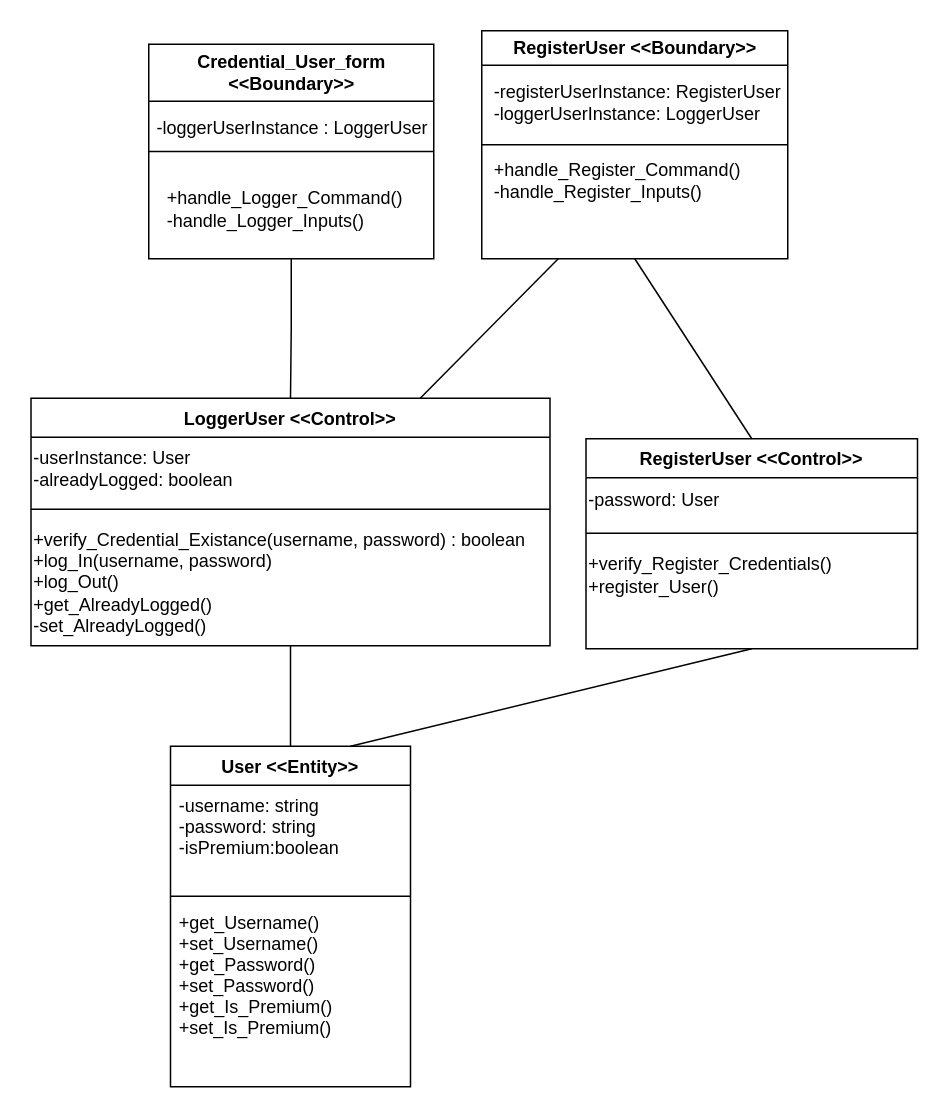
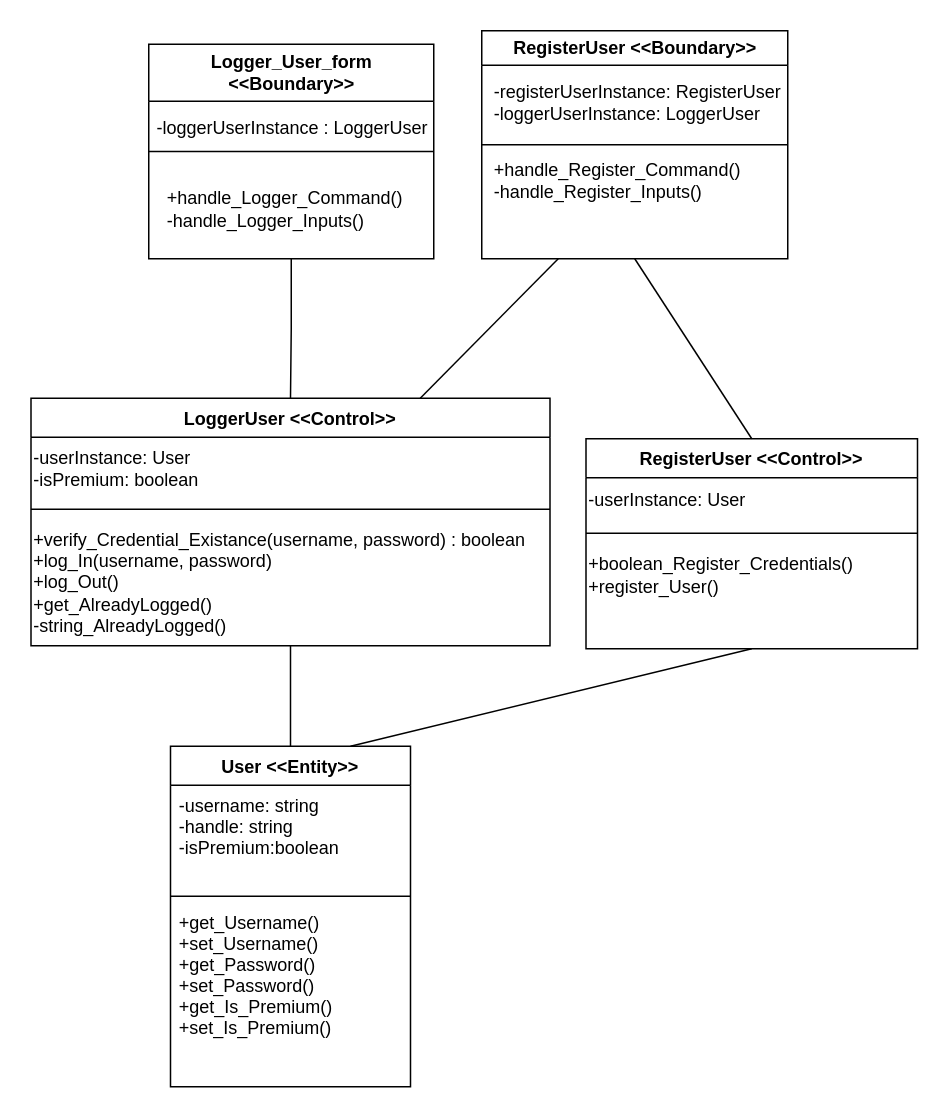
node "Credential_User_form <<Boundary>>": label "Credential_User_form <<Boundary>>" -> "Logger_User_form <<Boundary>>"
node "-userInstance: User -alreadyLogged: boolean": label "-userInstance: User -alreadyLogged: boolean" -> "-userInstance: User -isPremium: boolean"
node "-password: User": label "-password: User" -> "-userInstance: User"
node "+verify_Register_Credentials() +register_User()": label "+verify_Register_Credentials() +register_User()" -> "+boolean_Register_Credentials() +register_User()"
node "+verify_Credential_Existance(username, password) : boolean +log_In(username, password) +log_Out() +get_AlreadyLogged() -set_AlreadyLogged()": label "+verify_Credential_Existance(username, password) : boolean +log_In(username, password) +log_Out() +get_AlreadyLogged() -set_AlreadyLogged()" -> "+verify_Credential_Existance(username, password) : boolean +log_In(username, password) +log_Out() +get_AlreadyLogged() -string_AlreadyLogged()"
node "-username: string -password: string -isPremium:boolean": label "-username: string -password: string -isPremium:boolean" -> "-username: string -handle: string -isPremium:boolean"
